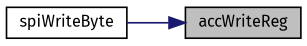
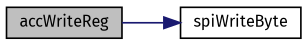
edge "spiWriteByte" -> "accWriteReg": reversed
